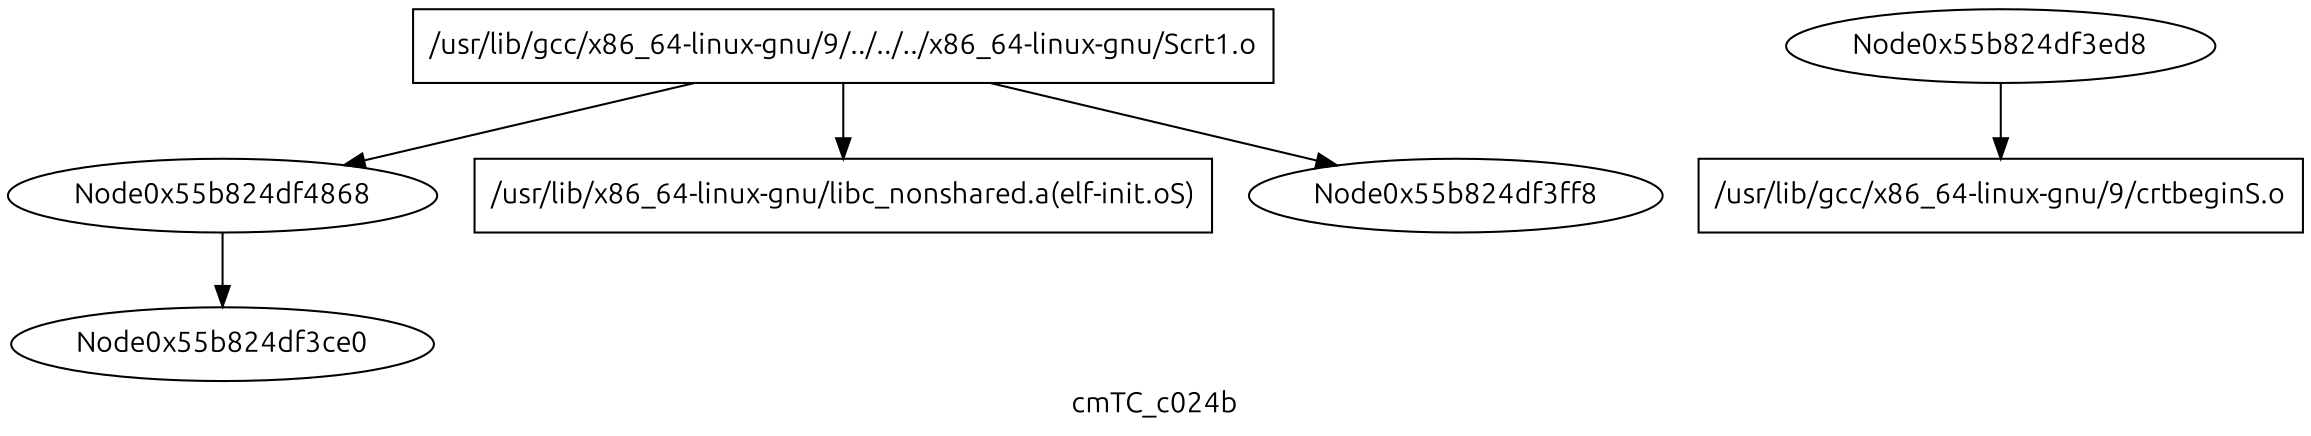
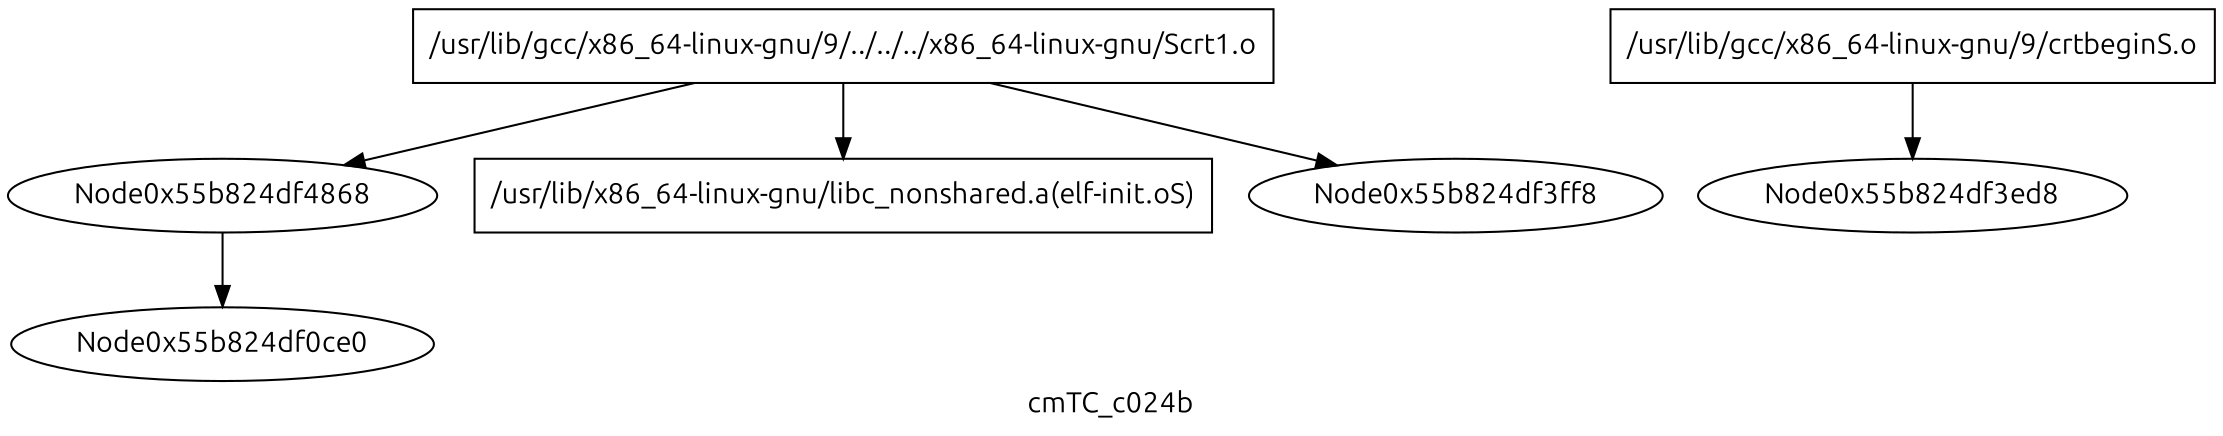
edge "Node0x55b824df3ed8" -> "/usr/lib/gcc/x86_64-linux-gnu/9/crtbeginS.o": reversed
node "Node0x55b824df3ce0": label "Node0x55b824df3ce0" -> "Node0x55b824df0ce0"
